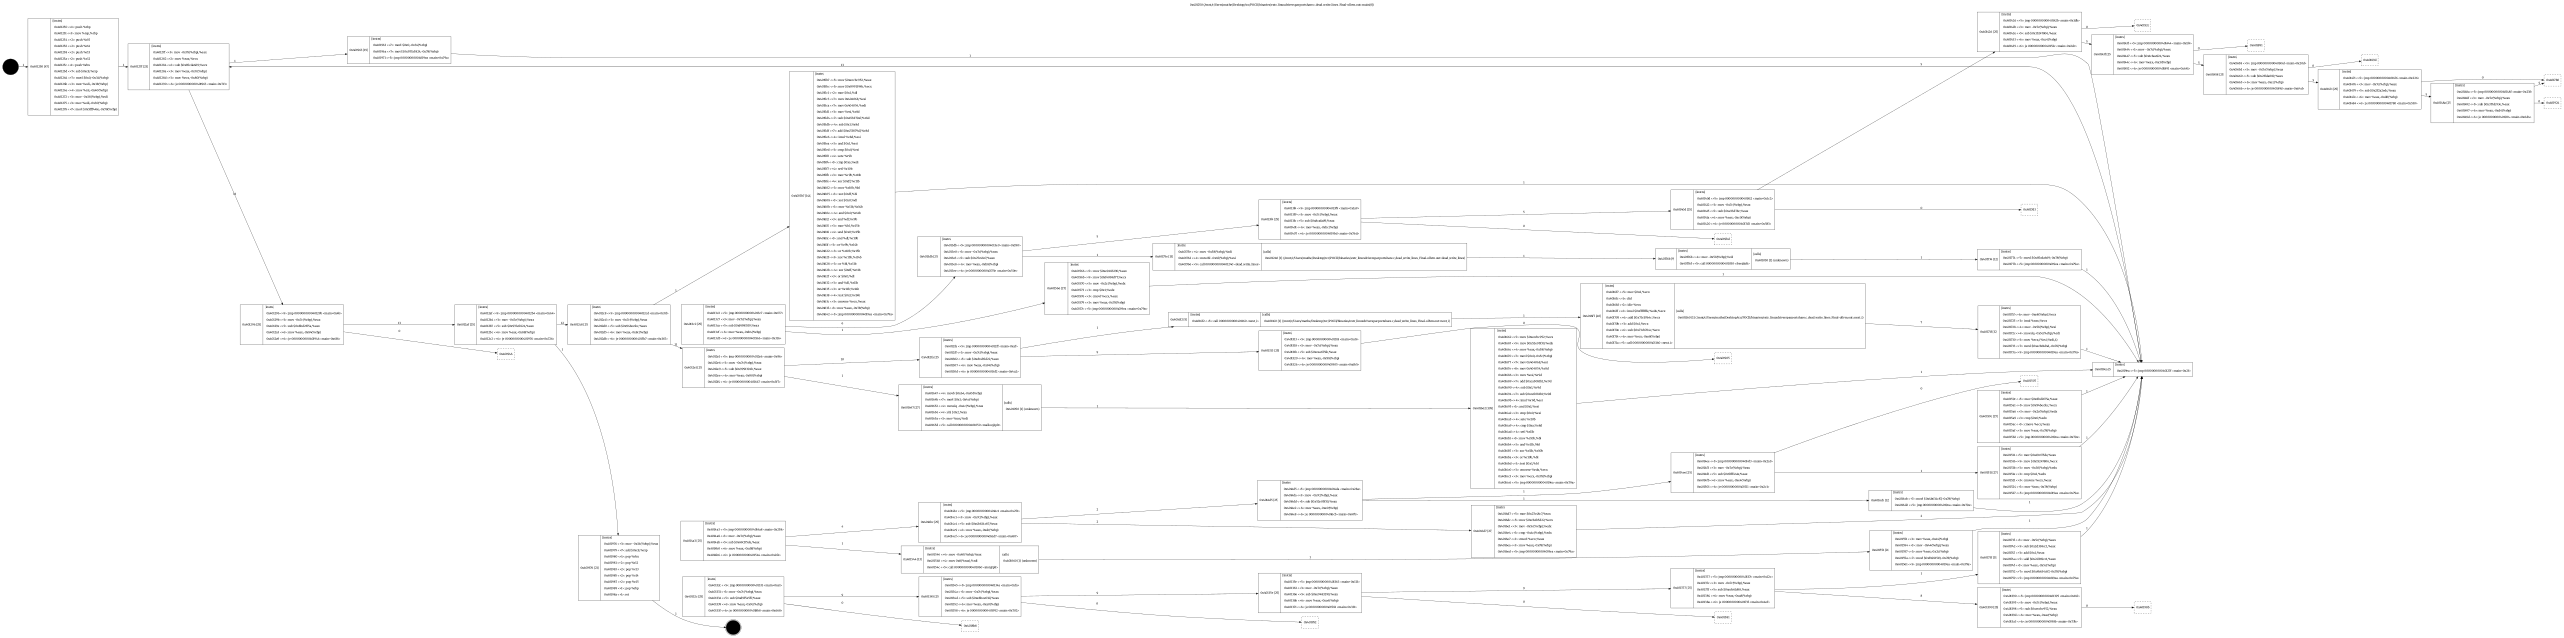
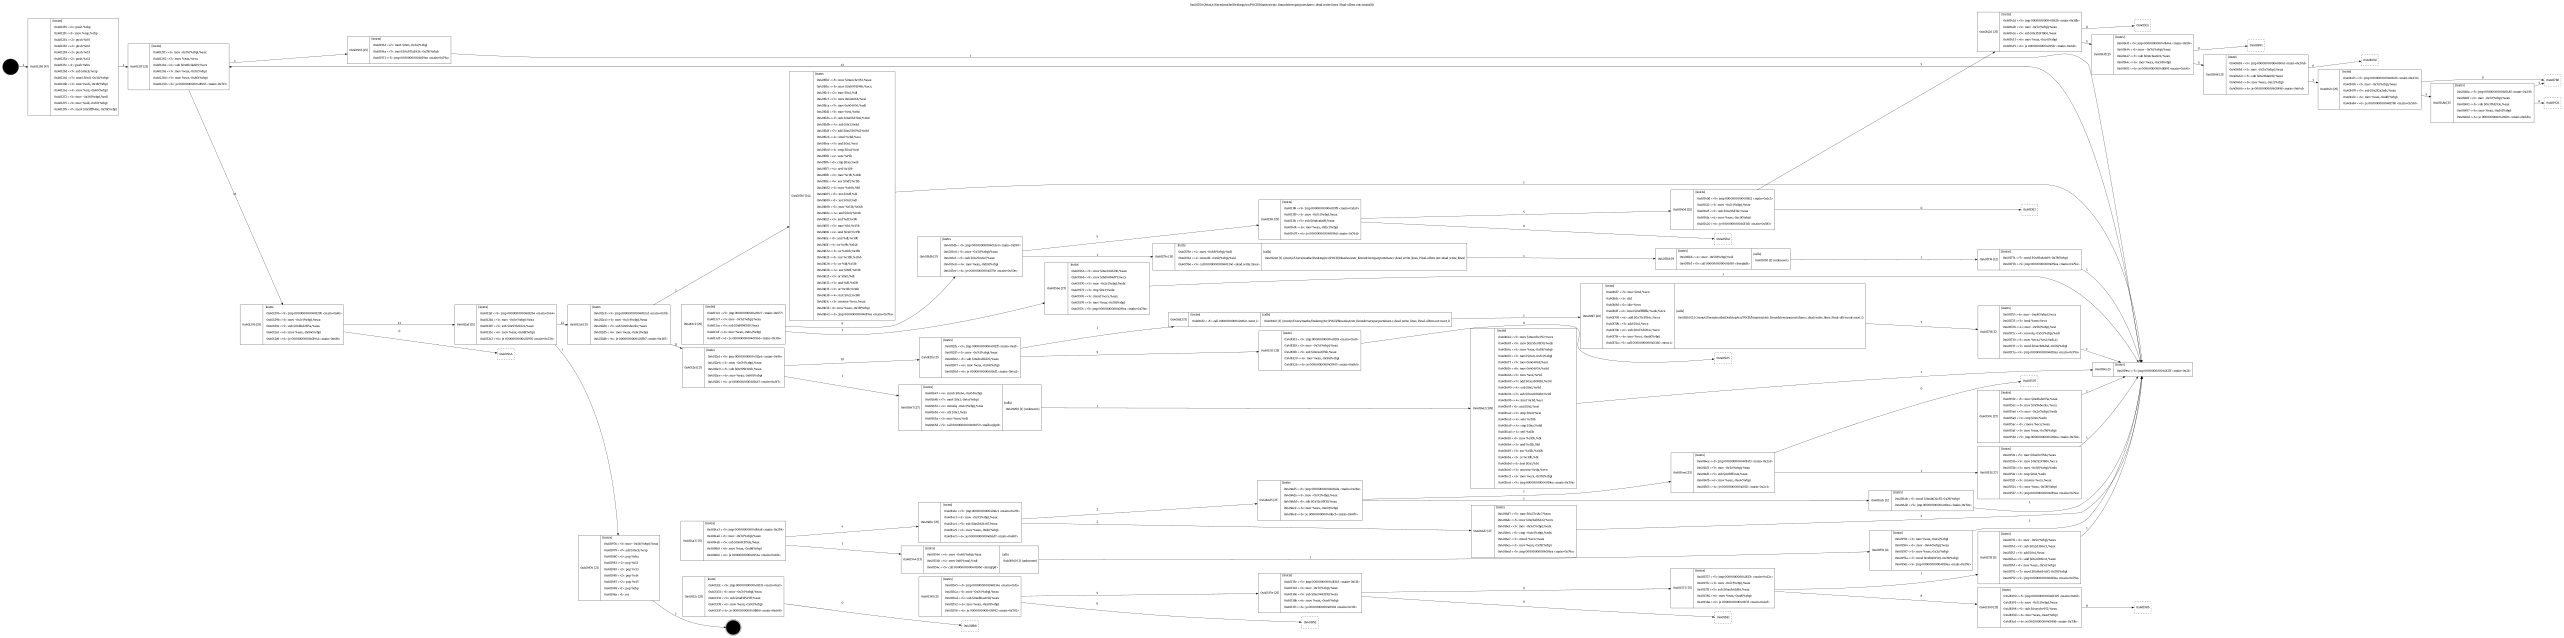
edge "0x40132c [25]" -> "0x401345 [25]": removed, label "9"
